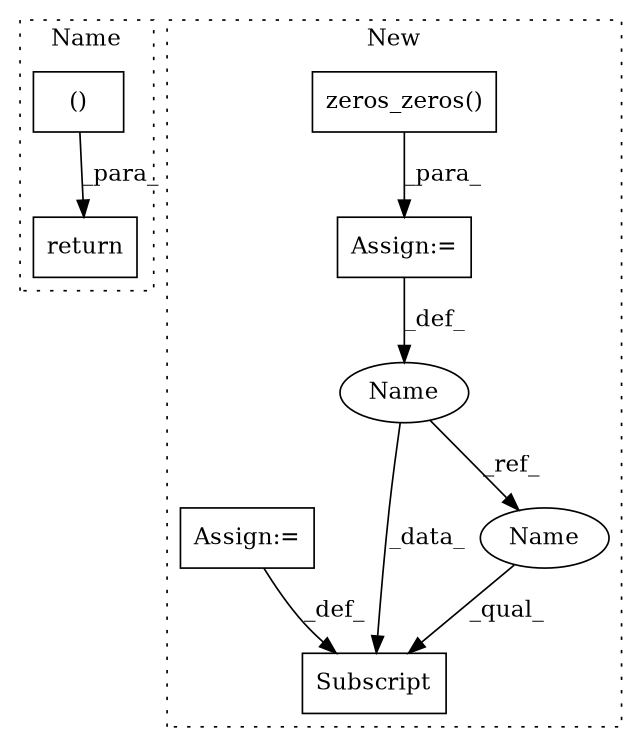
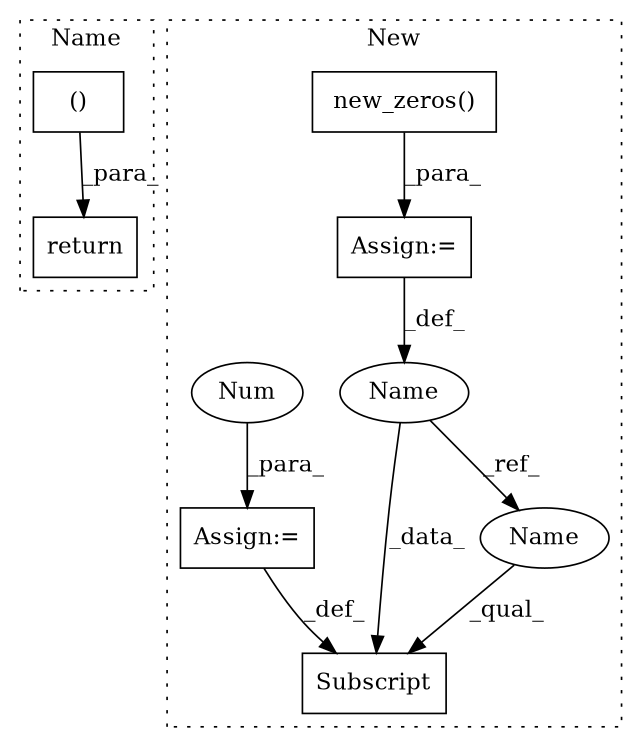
node "zeros_zeros()": label "zeros_zeros()" -> "new_zeros()"
node "Num": added
